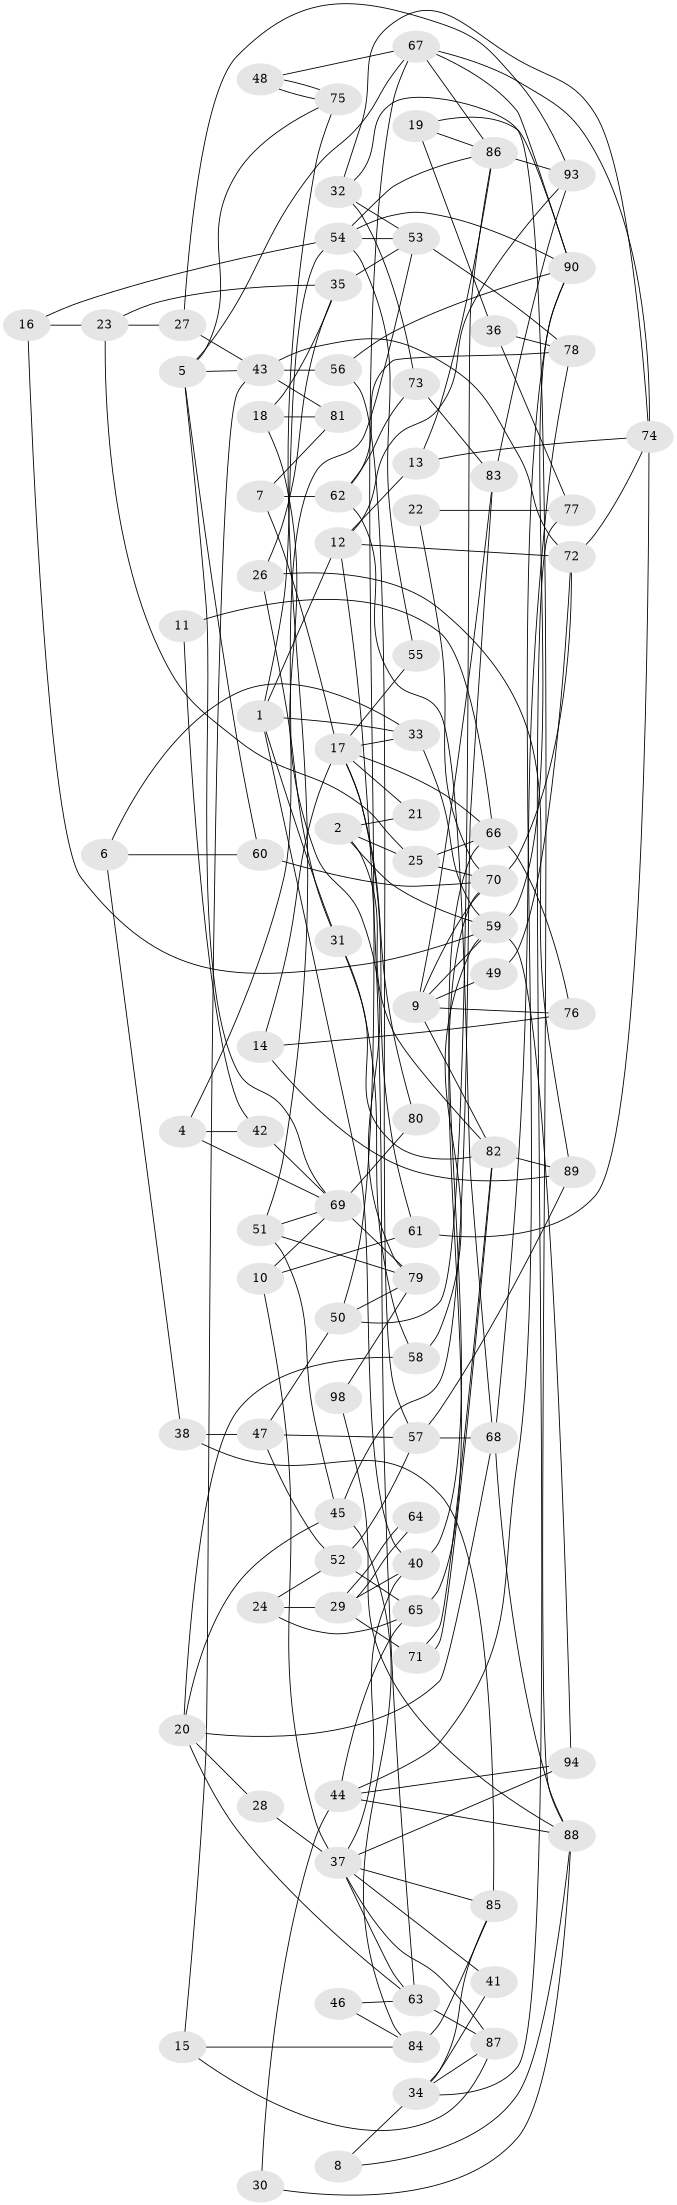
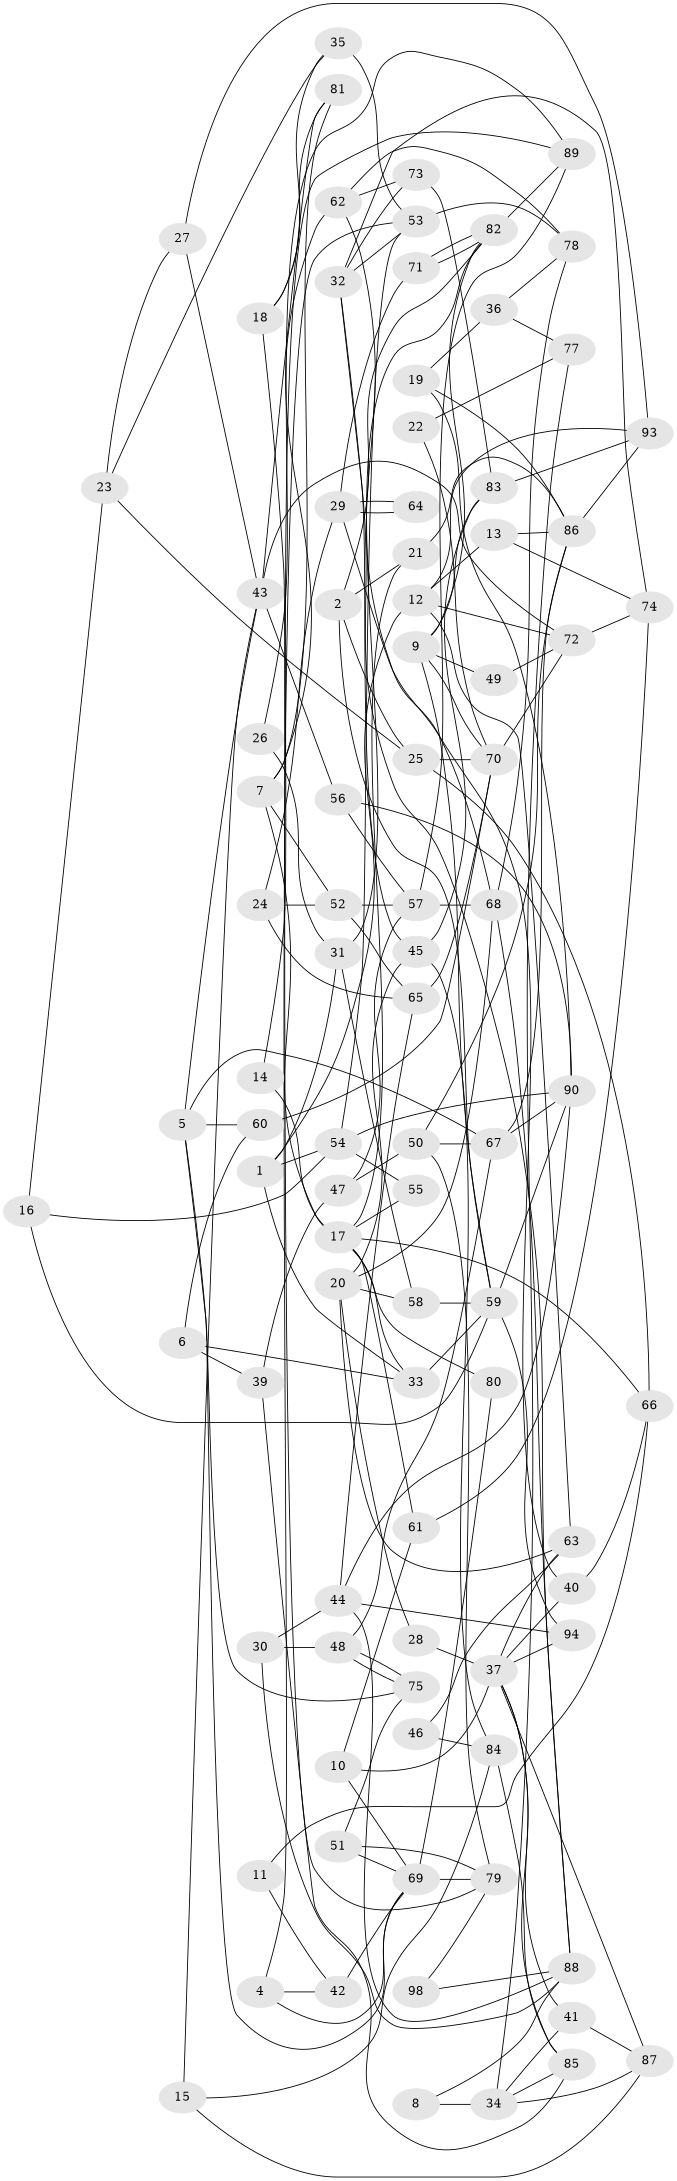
edge "86" -- "54": now "86" -- "21"
edge "67" -- "74": removed
edge "35" -- "26": removed
node "76": removed
edge "1" -- "40": removed
edge "51" -- "45": now "32" -- "45"
node "38": label "38" -> "39"
edge "47" -- "52": now "7" -- "52"
edge "30" -- "48": added
edge "63" -- "87": now "41" -- "87"
